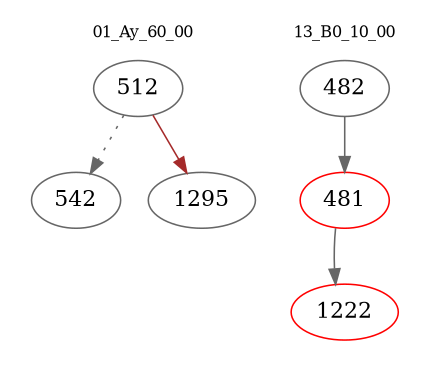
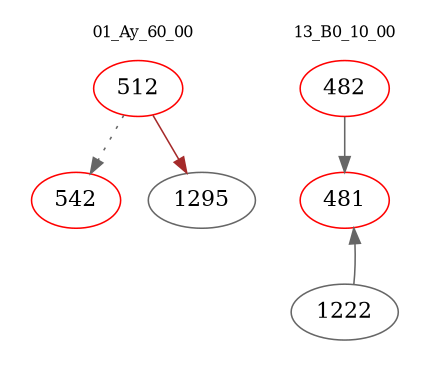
node "512": color gray40 -> red
node "482": color gray40 -> red
node "542": color gray40 -> red
edge "481" -> "1222": reversed
node "1222": color red -> gray40
